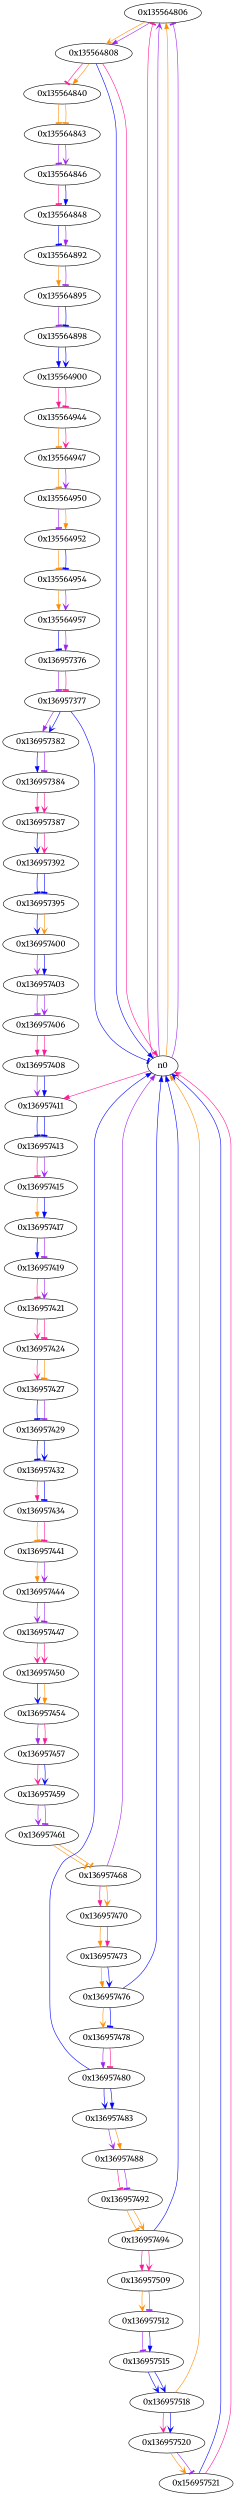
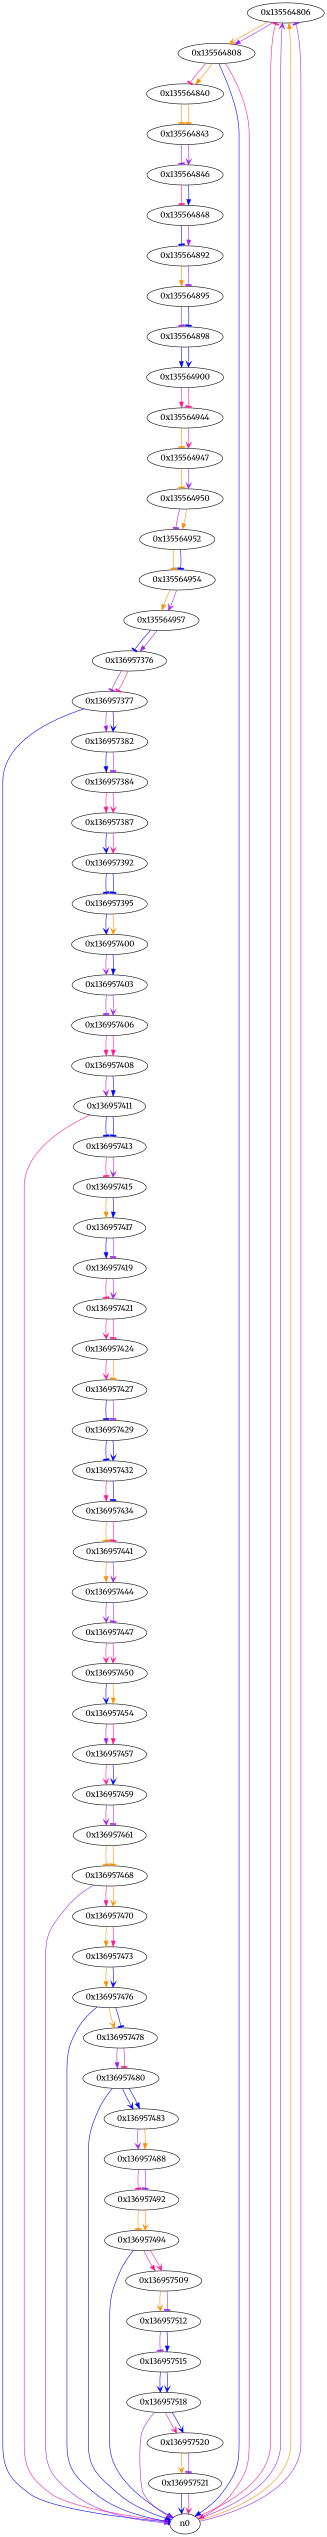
edge "n0" -> "0x136957411": reversed
edge "0x136957476" -> "n0": arrowhead normal -> tee
edge "0x136957518" -> "n0": color darkorange -> purple
node "0x156957521": label "0x156957521" -> "0x136957521"
